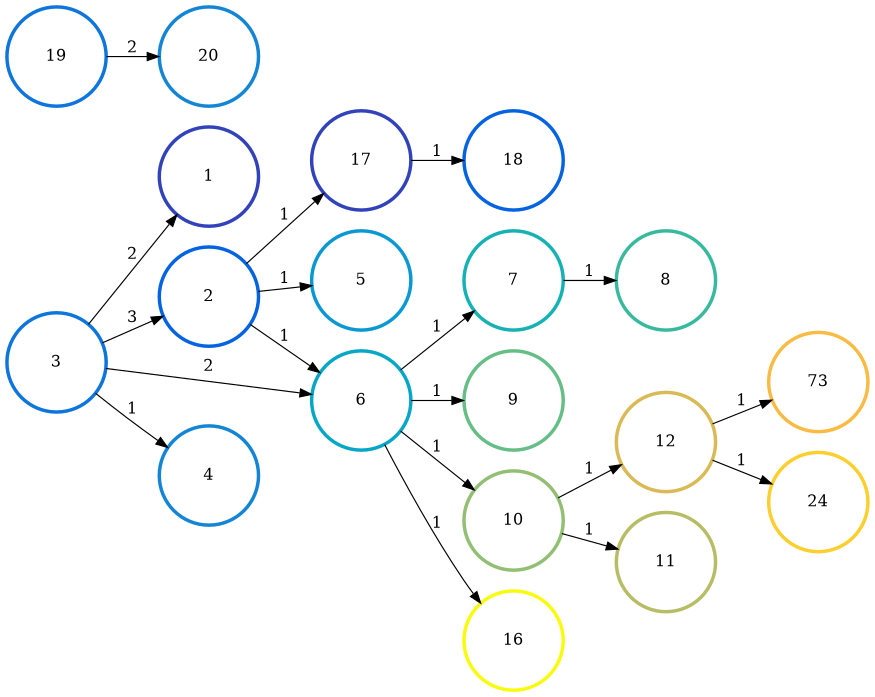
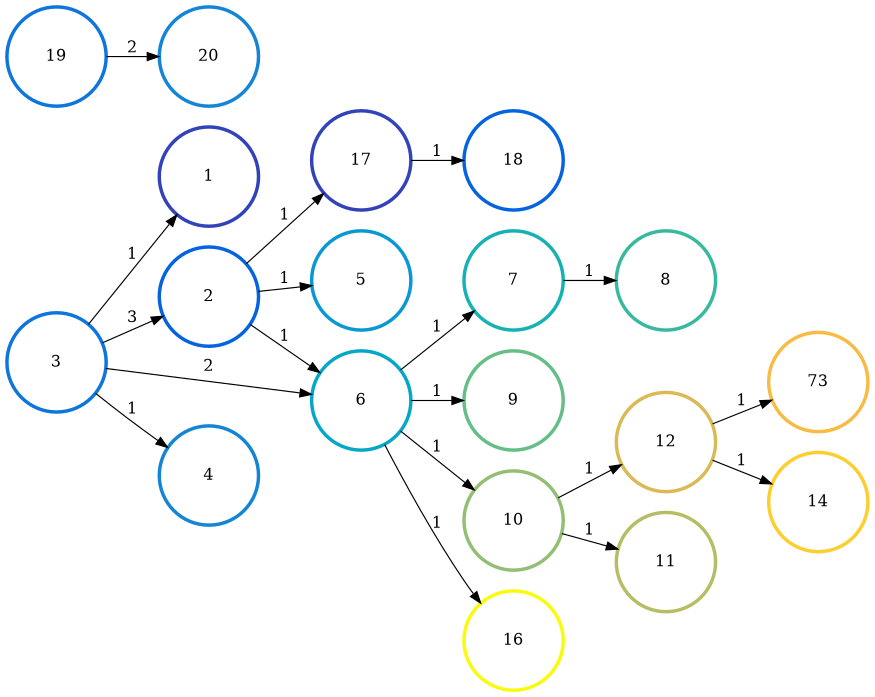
edge "3" -> "1": label "2" -> "1"
node "24": label "24" -> "14"
